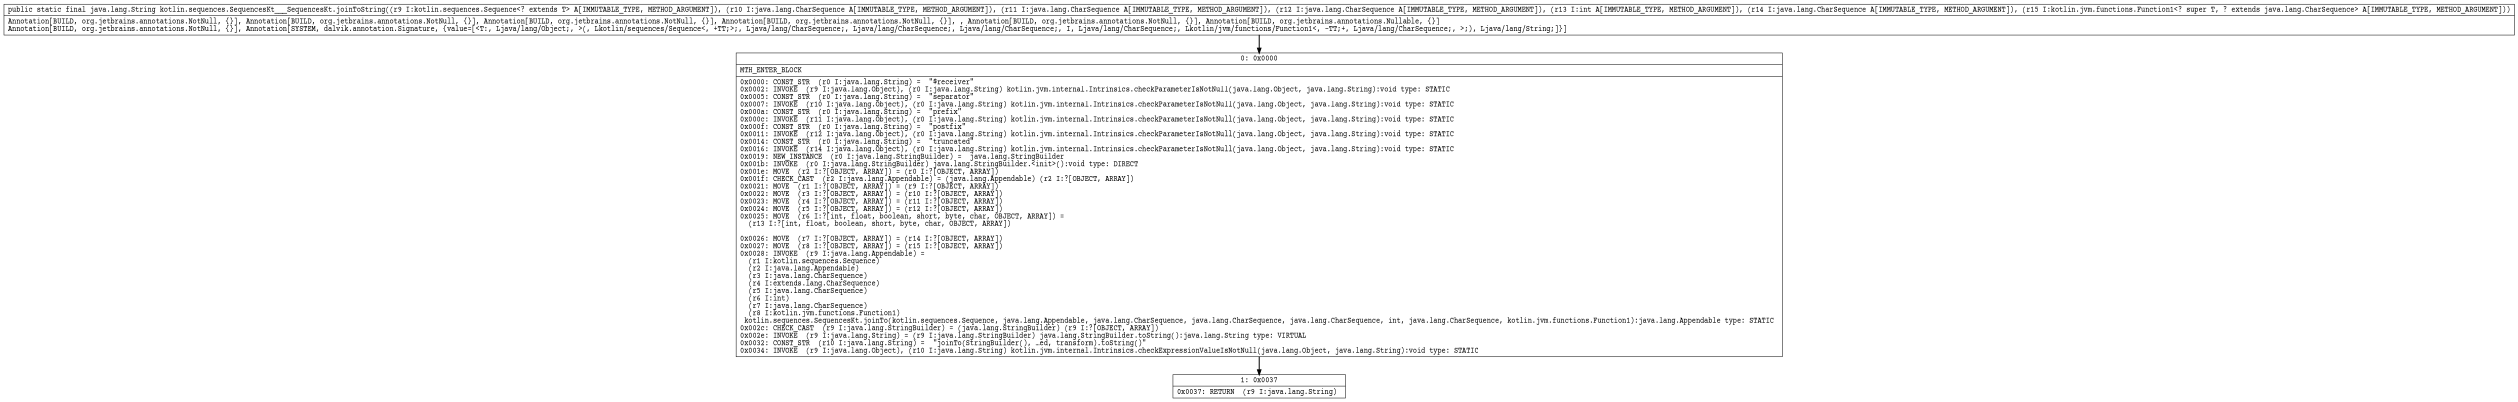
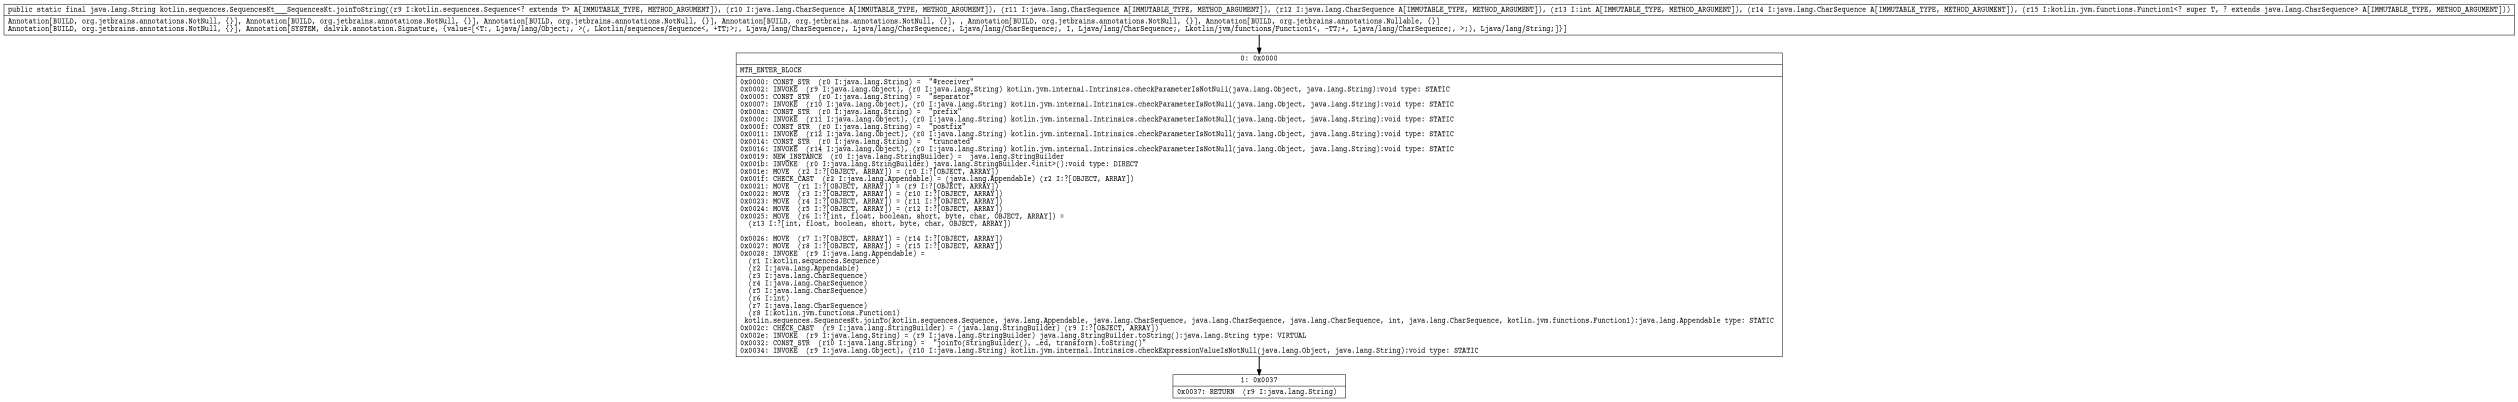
node "0: 0x0000": text "(r4 I:extends.lang.CharSequence)" -> "(r4 I:java.lang.CharSequence)"
